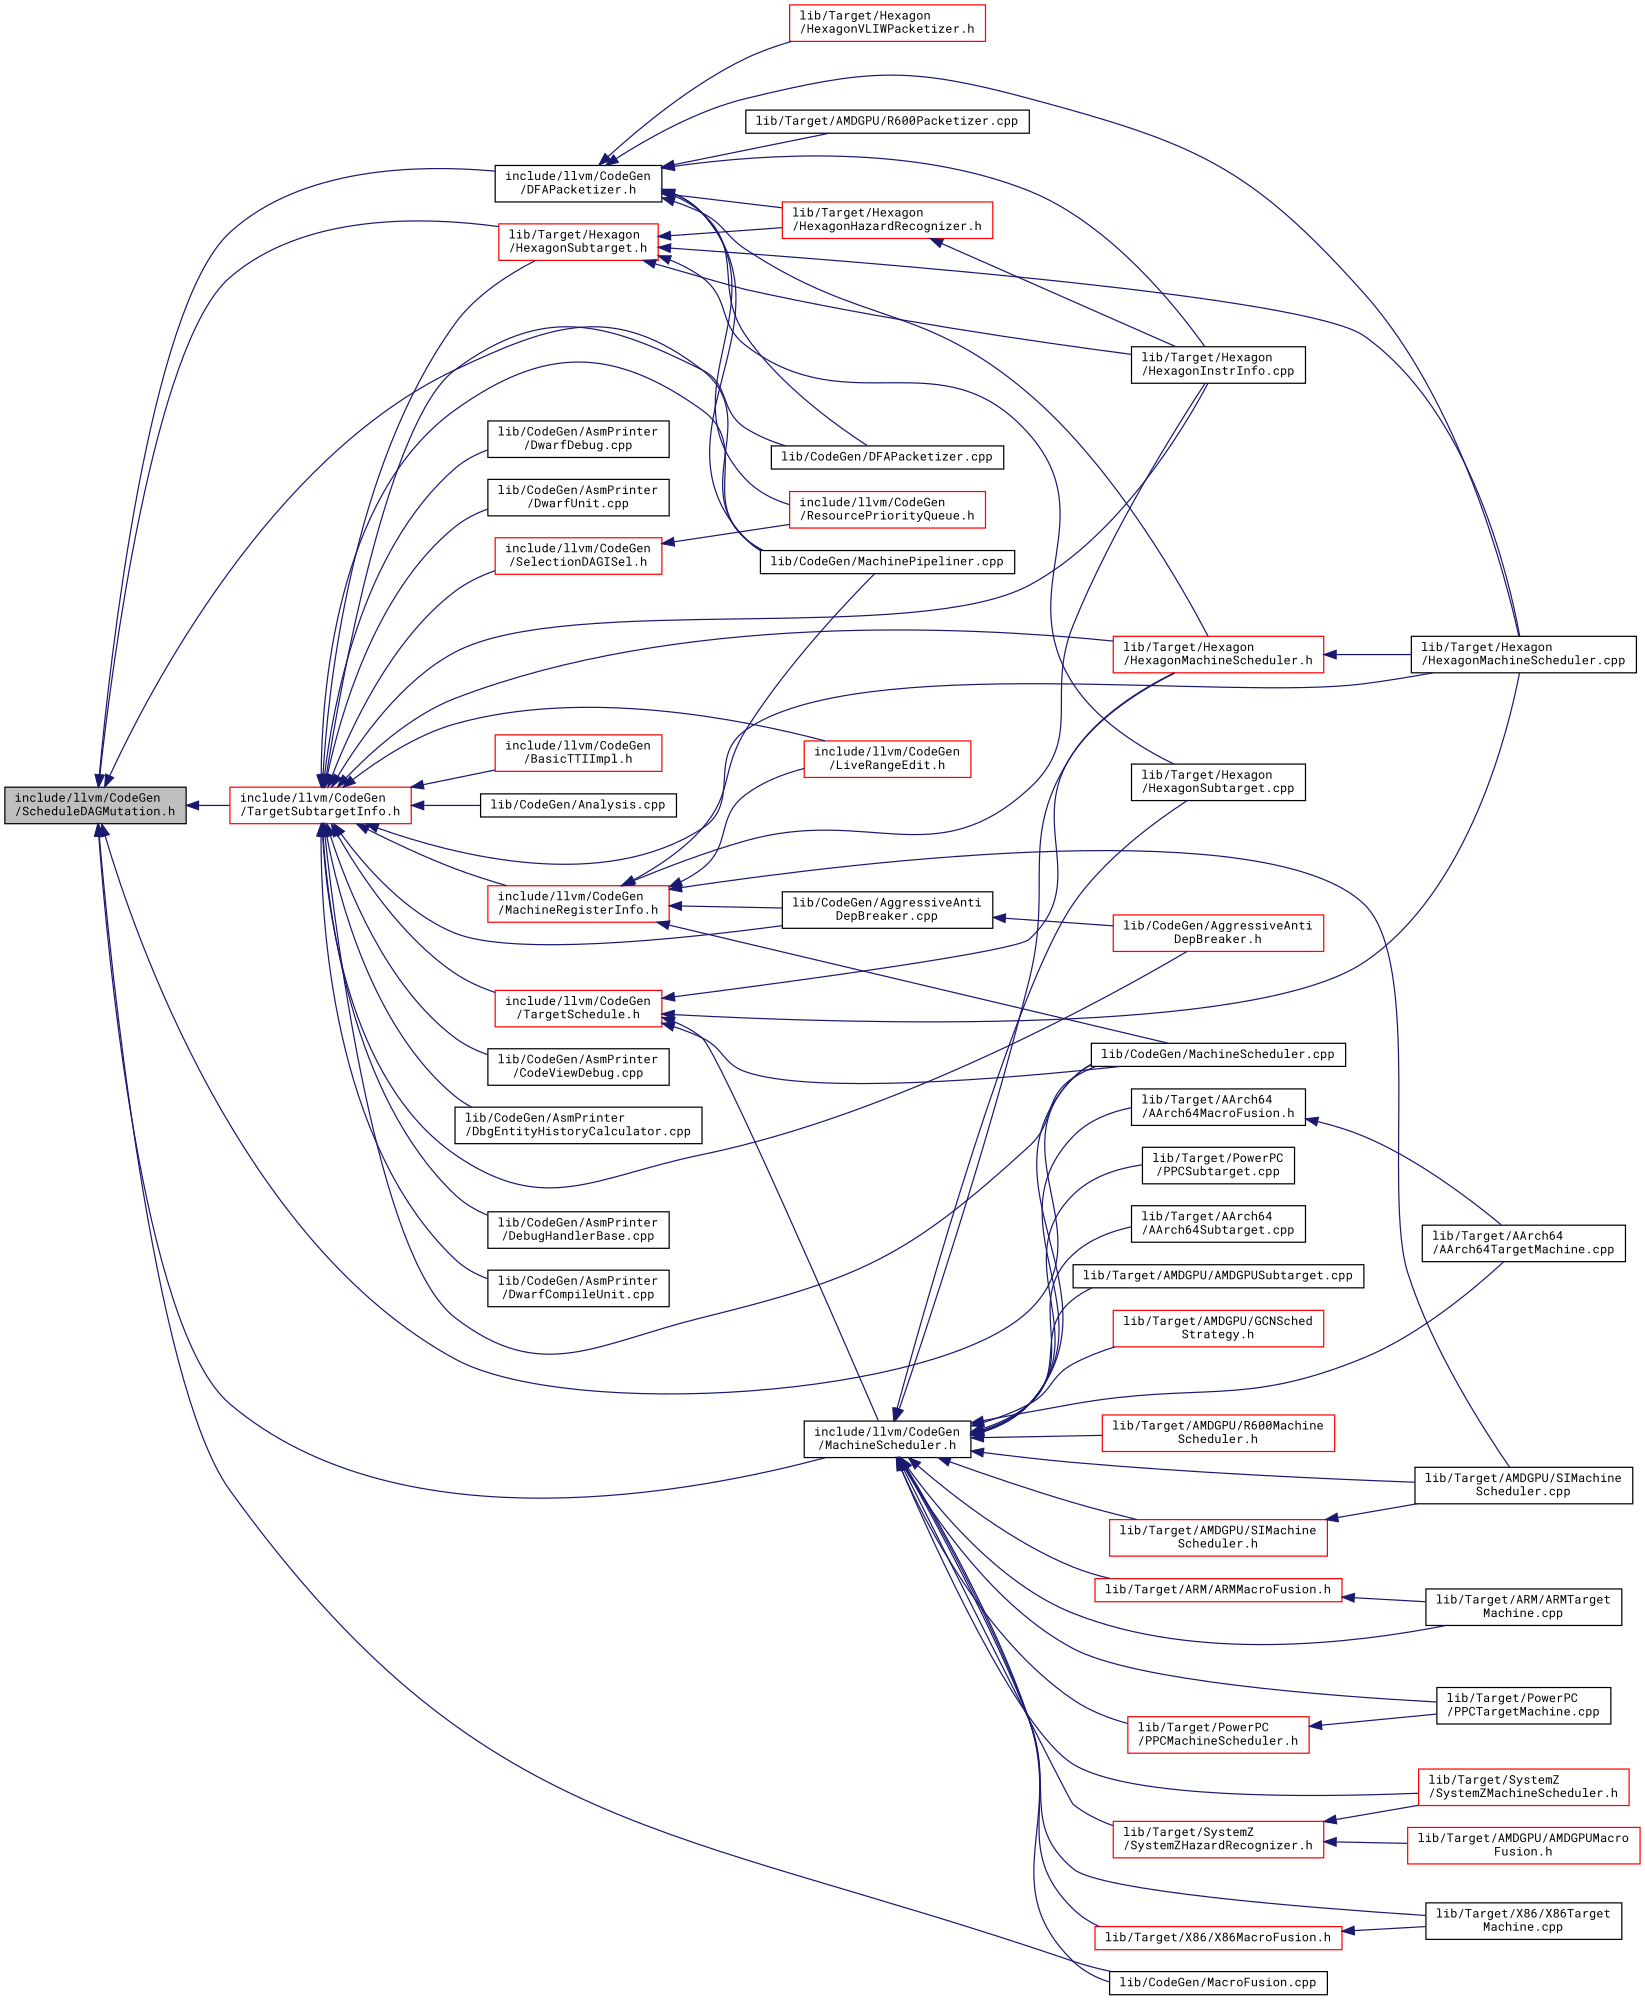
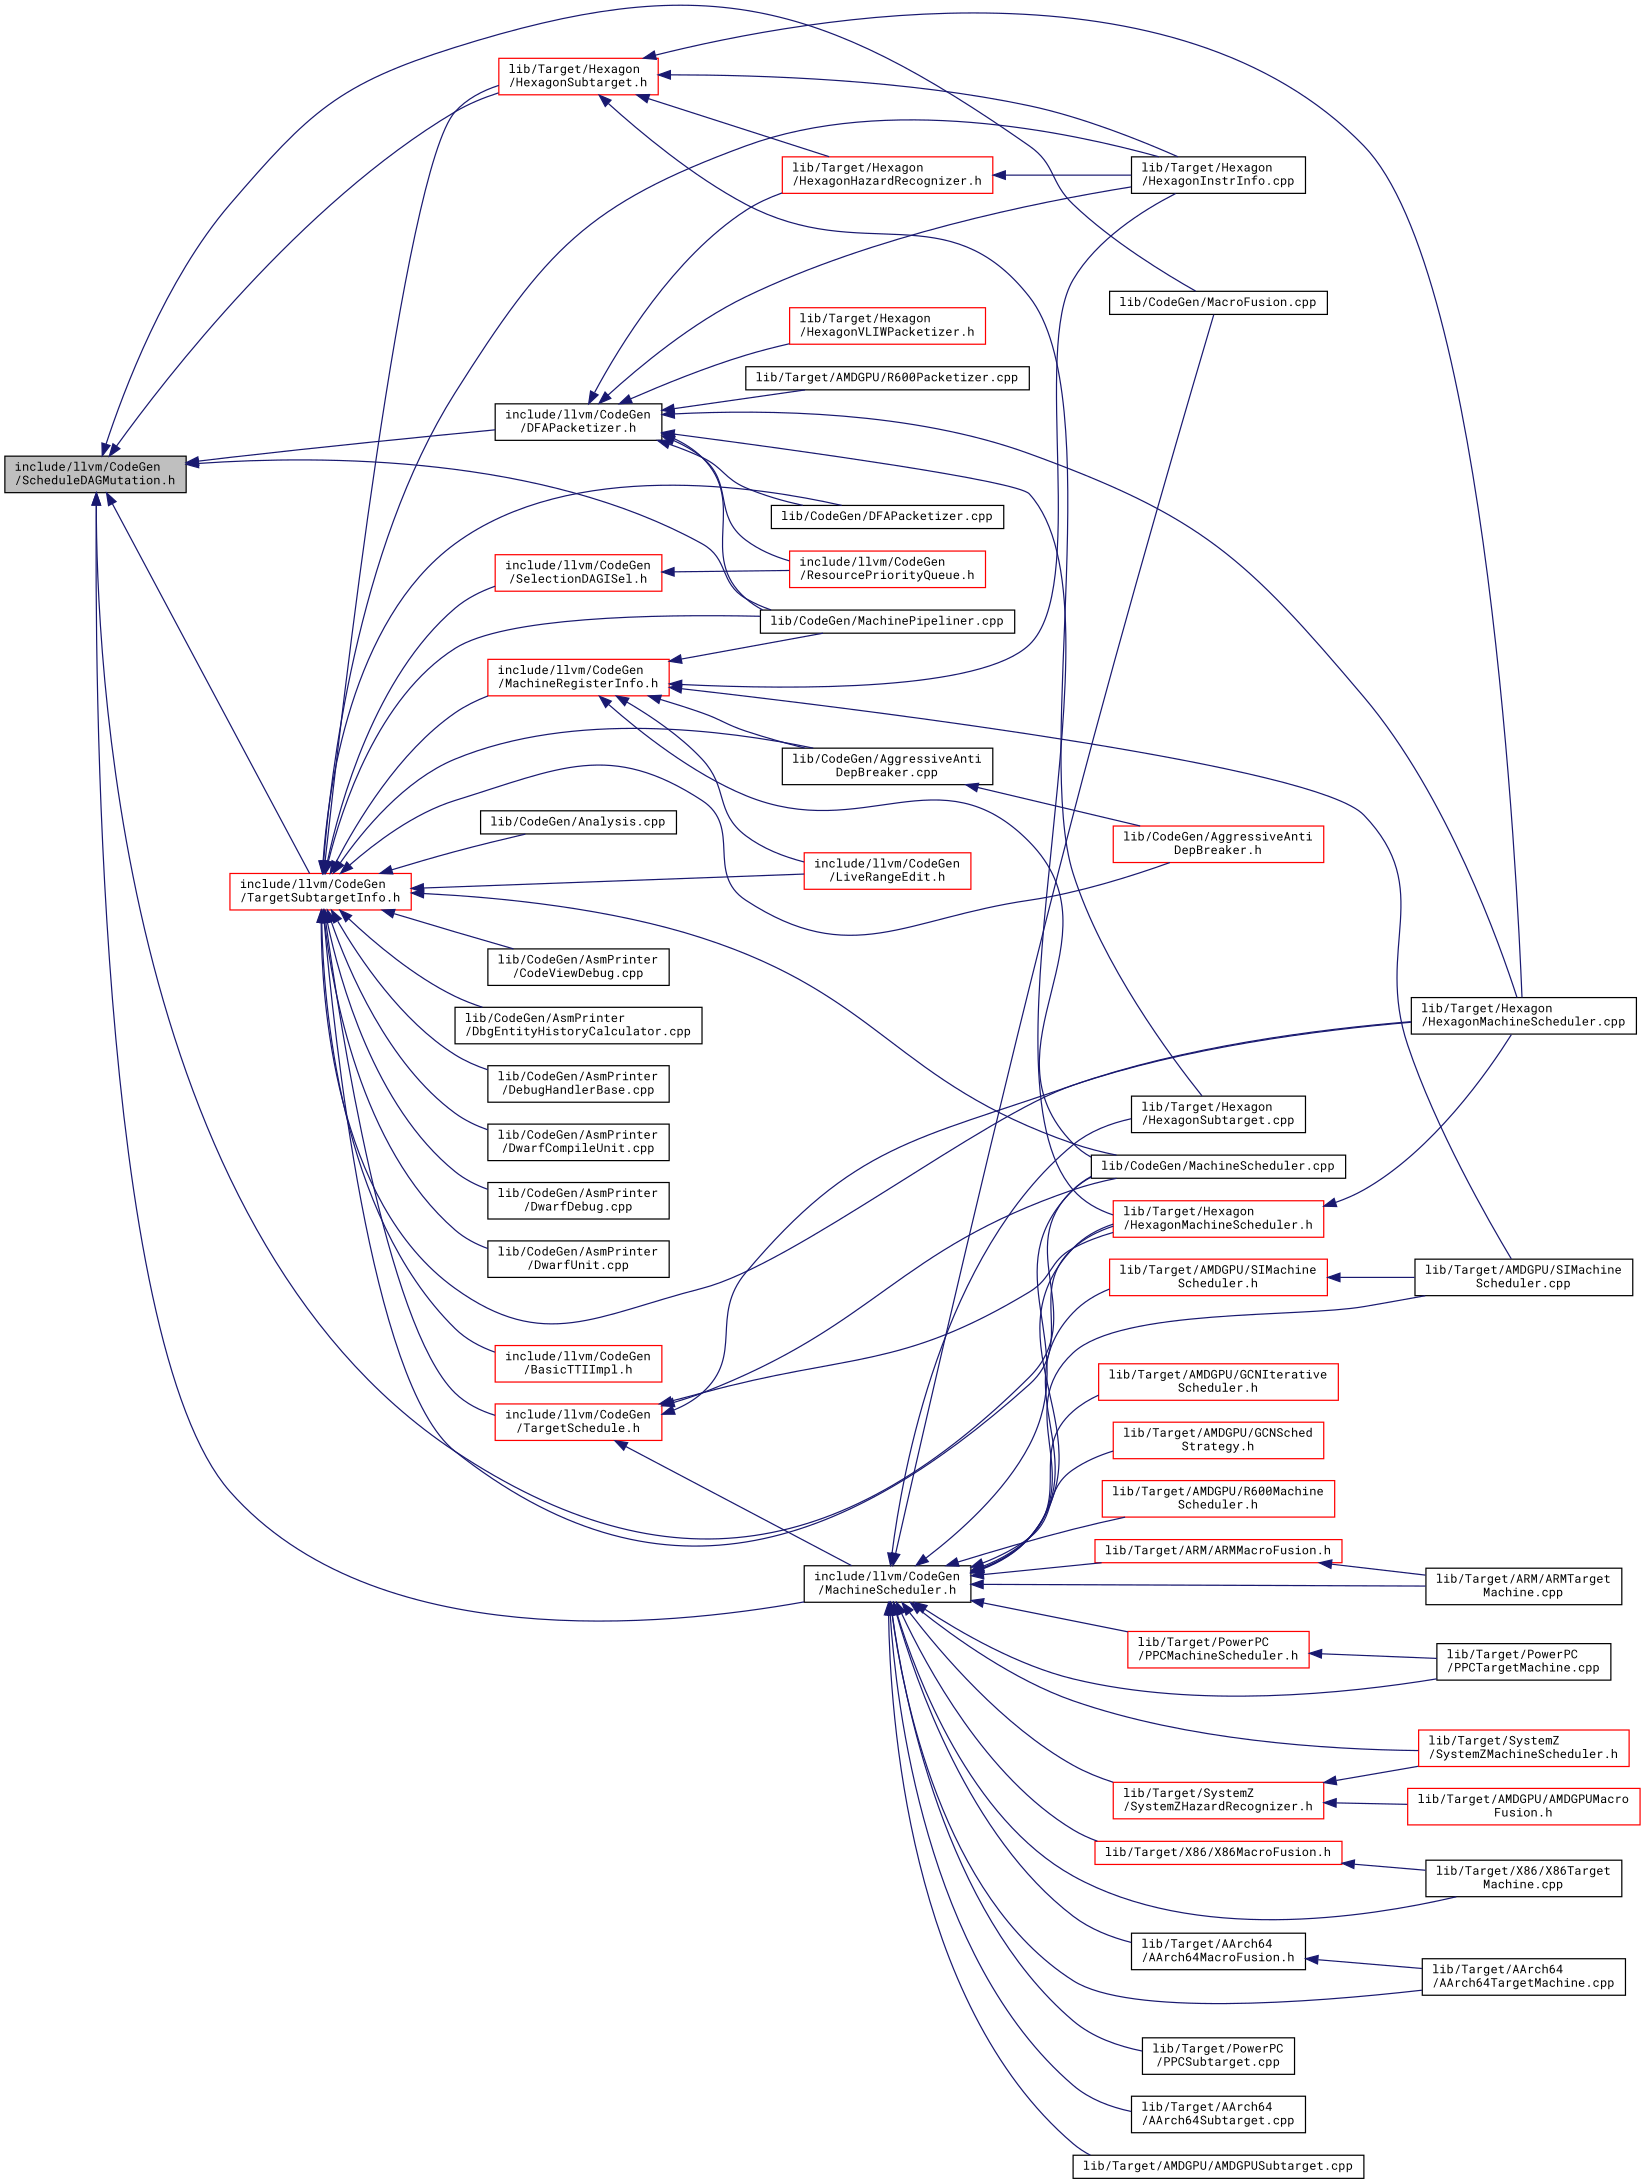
node "lib/Target/AMDGPU/GCNIterative Scheduler.h": added
